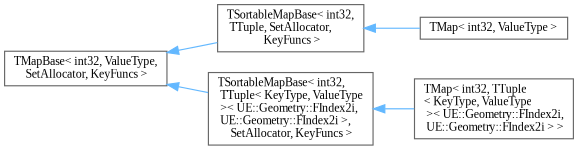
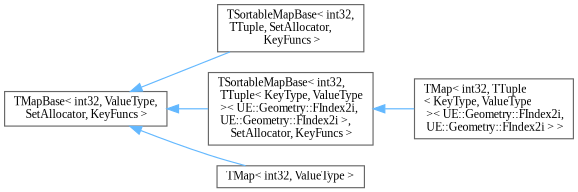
edge "TMap< int32, ValueType >" -> "TSortableMapBase< int32, TTuple, SetAllocator, KeyFuncs >": now "TMap< int32, ValueType >" -> "TMapBase< int32, ValueType, SetAllocator, KeyFuncs >"
